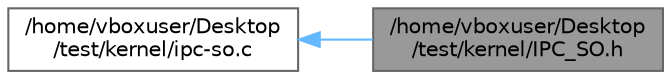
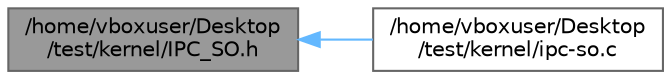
edge "/home/vboxuser/Desktop /test/kernel/IPC_SO.h" -> "/home/vboxuser/Desktop /test/kernel/ipc-so.c": reversed
